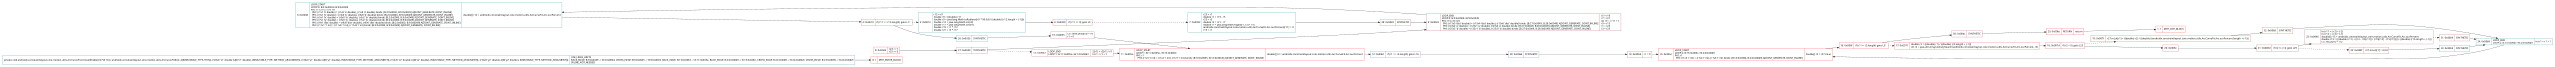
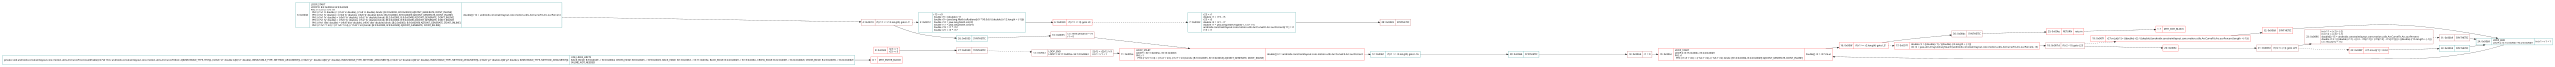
node "9: 0x0049": removed
